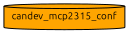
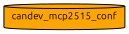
node "candev_mcp2315_conf": label "candev_mcp2315_conf" -> "candev_mcp2515_conf"
